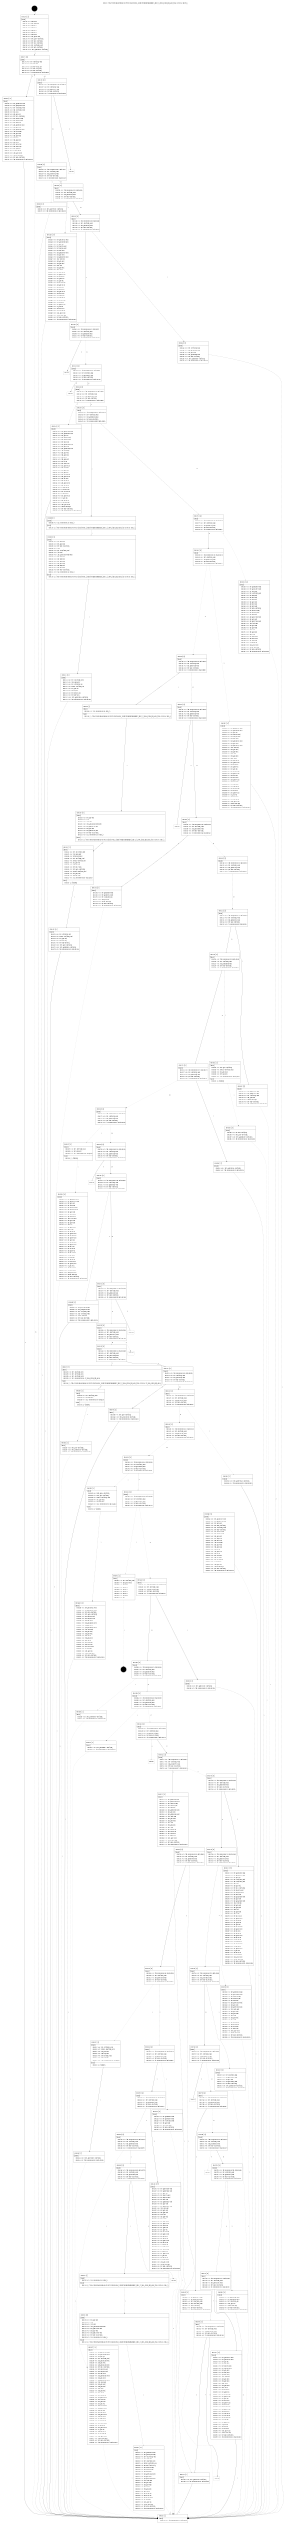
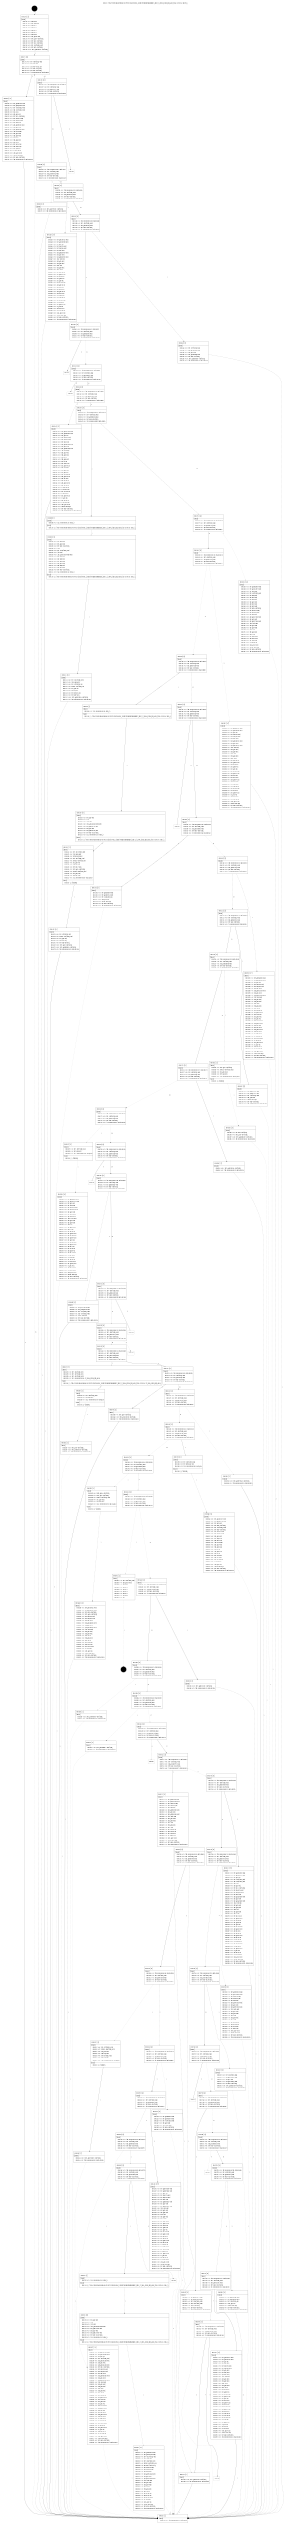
node "0x401d93 [147]": added
node "0x40199e [13]": added
